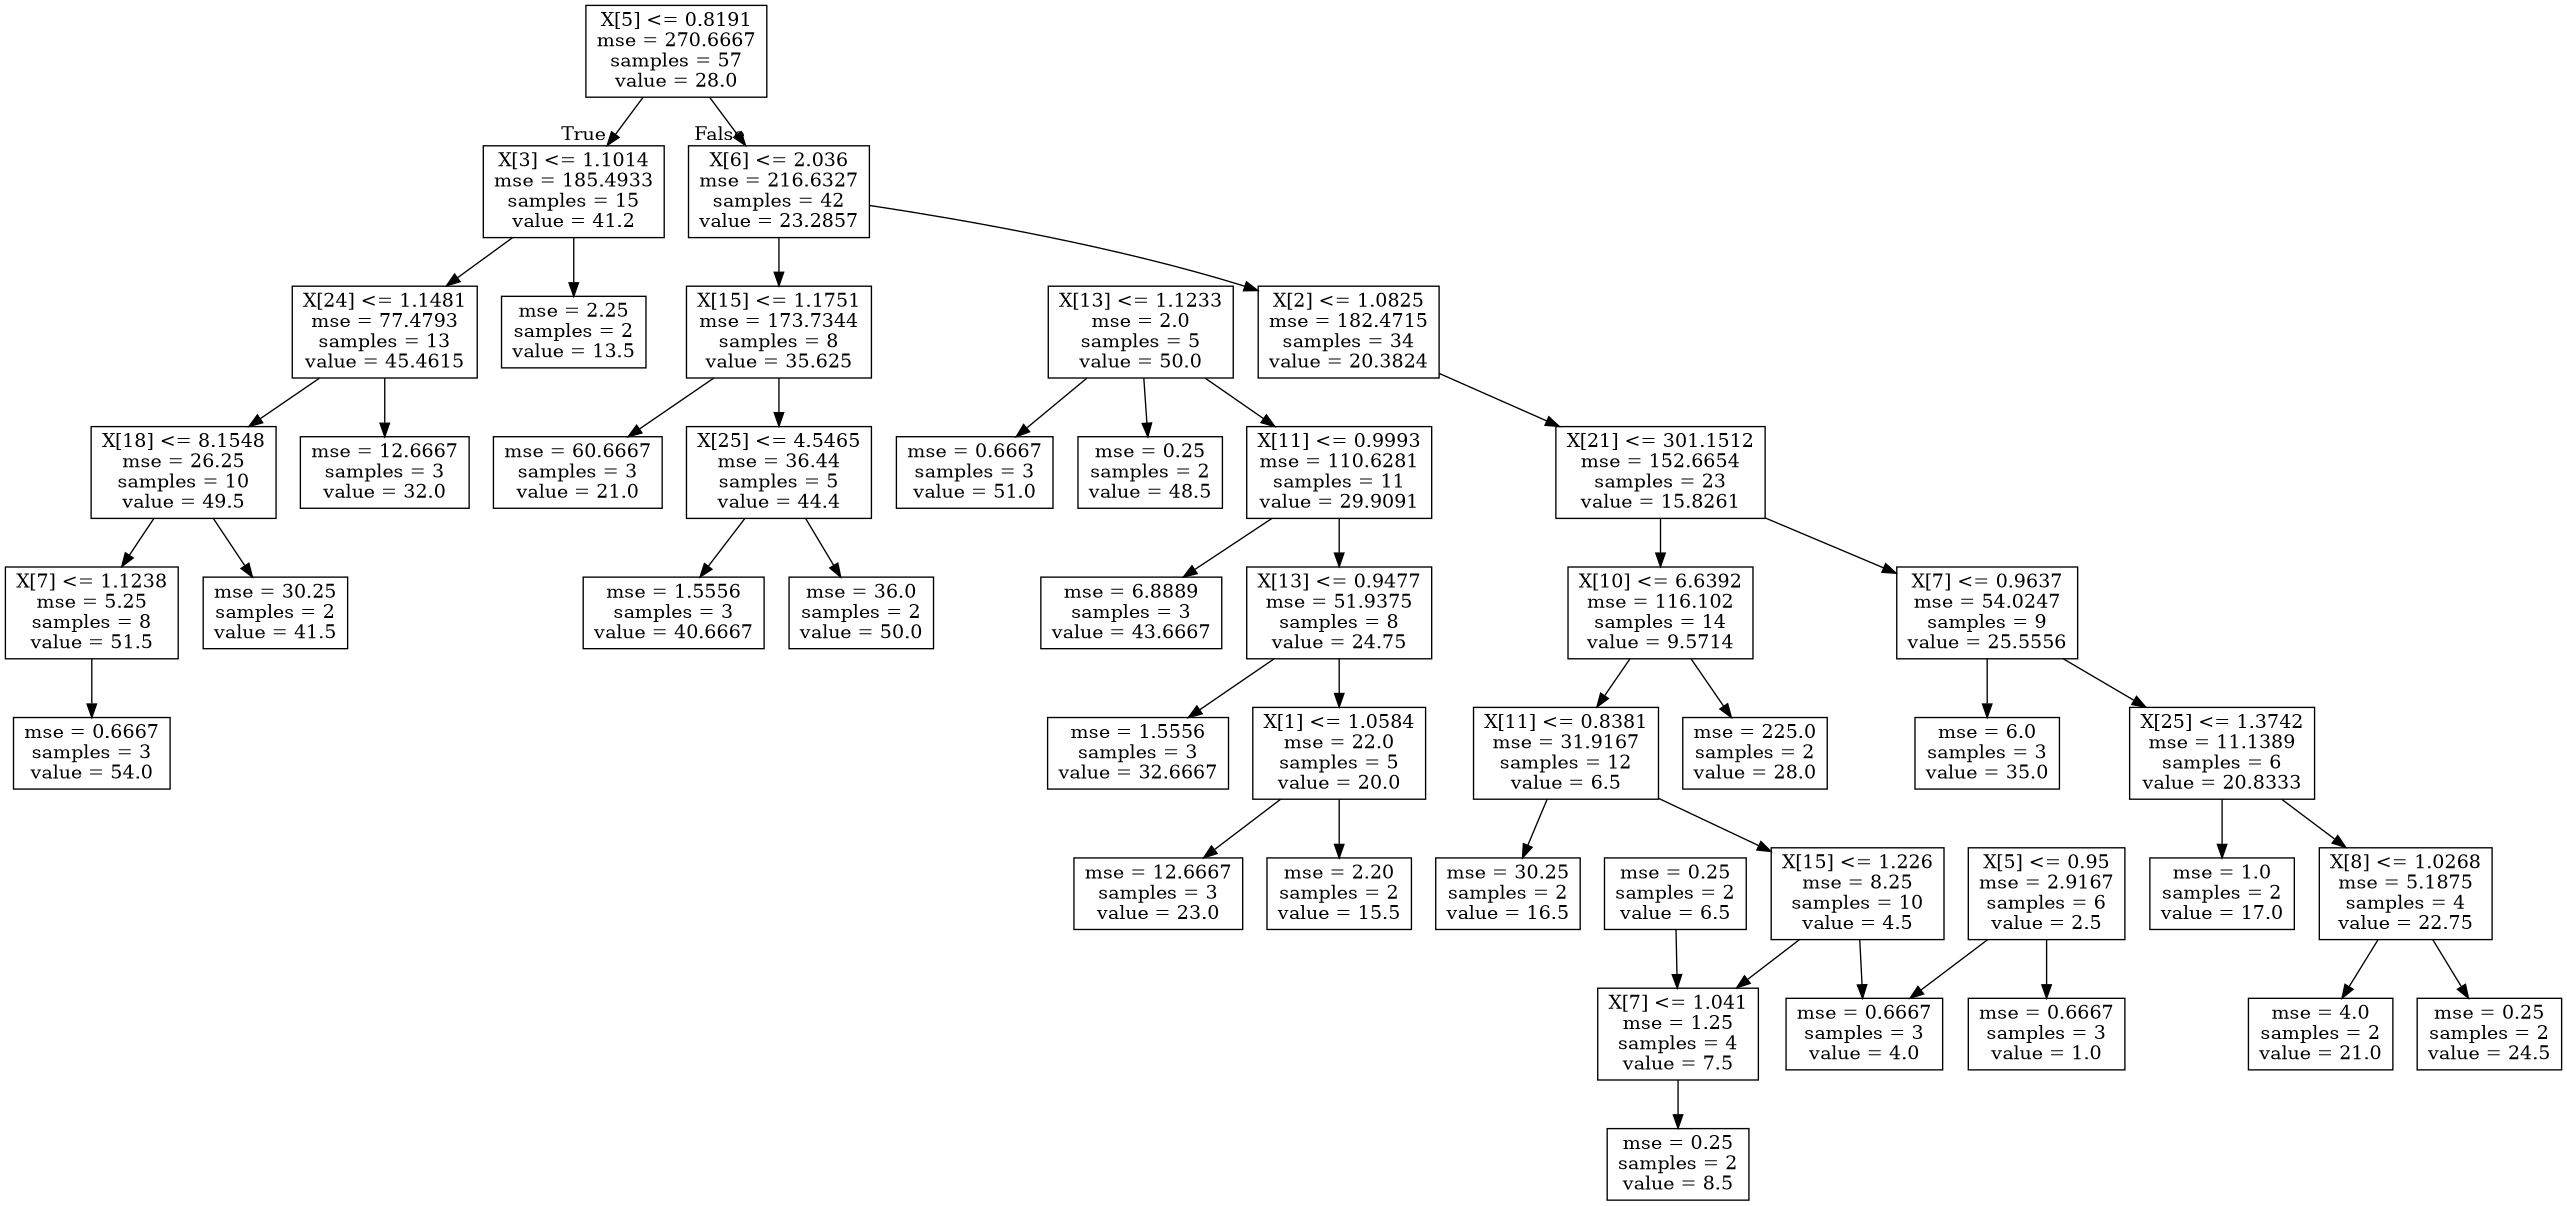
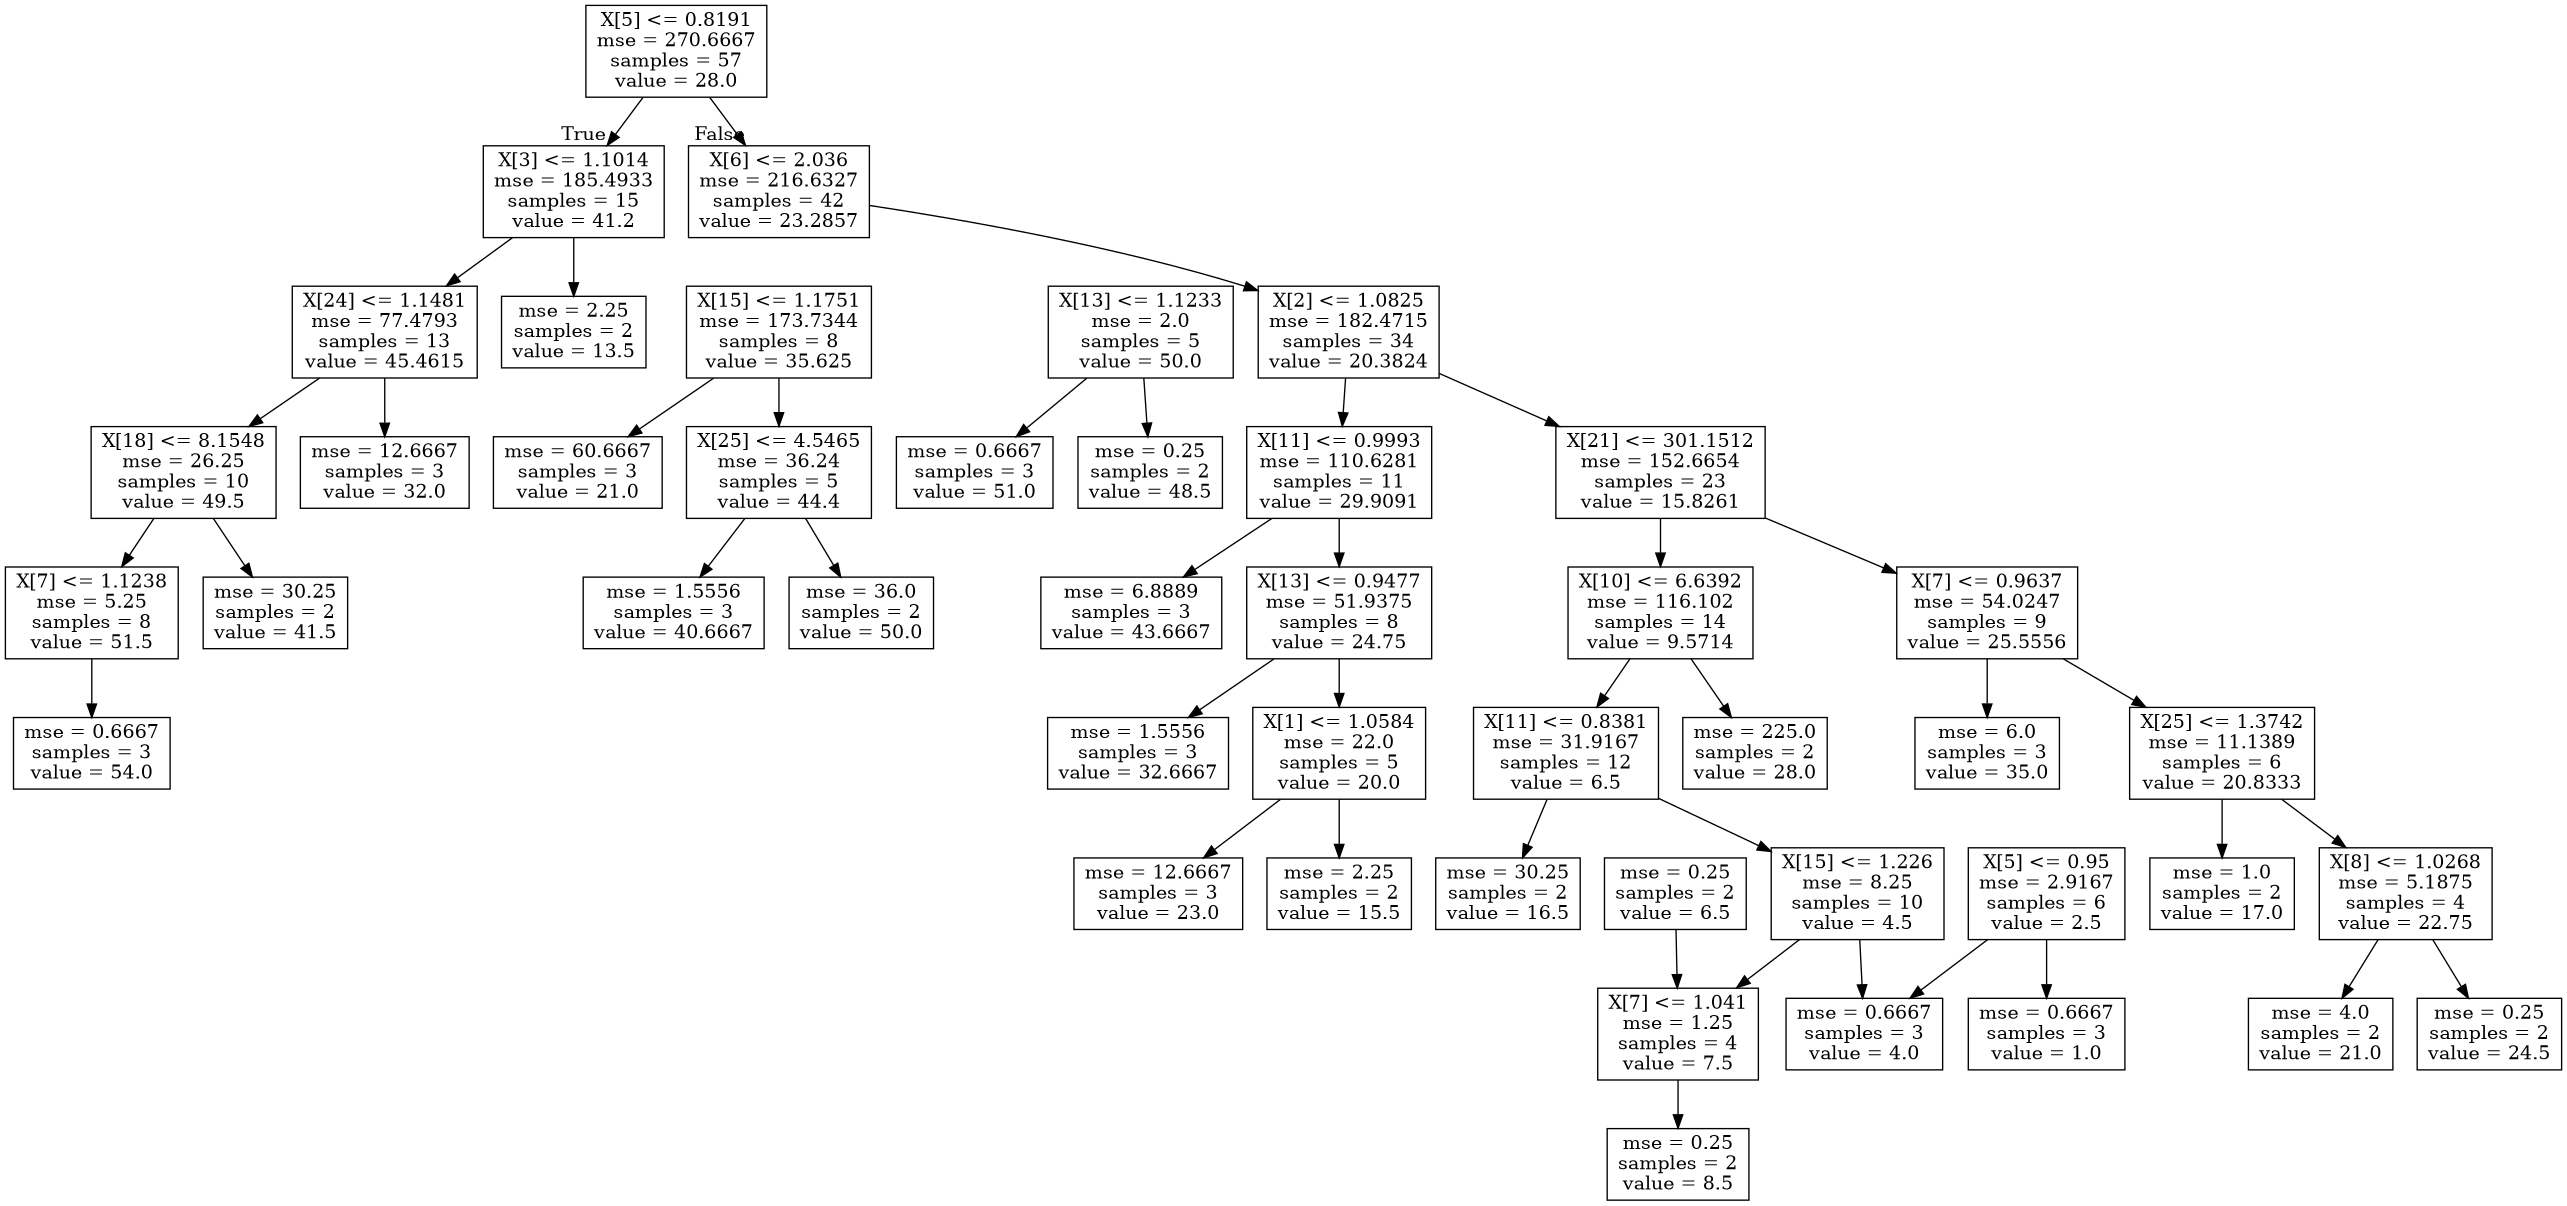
edge "X[6] <= 2.036 mse = 216.6327 samples = 42 value = 23.2857" -> "X[15] <= 1.1751 mse = 173.7344 samples = 8 value = 35.625": removed
edge "X[13] <= 1.1233 mse = 2.0 samples = 5 value = 50.0" -> "X[11] <= 0.9993 mse = 110.6281 samples = 11 value = 29.9091": now "X[2] <= 1.0825 mse = 182.4715 samples = 34 value = 20.3824" -> "X[11] <= 0.9993 mse = 110.6281 samples = 11 value = 29.9091"
node "X[25] <= 4.5465 mse = 36.44 samples = 5 value = 44.4": label "X[25] <= 4.5465 mse = 36.44 samples = 5 value = 44.4" -> "X[25] <= 4.5465 mse = 36.24 samples = 5 value = 44.4"
node "mse = 2.20 samples = 2 value = 15.5": label "mse = 2.20 samples = 2 value = 15.5" -> "mse = 2.25 samples = 2 value = 15.5"
